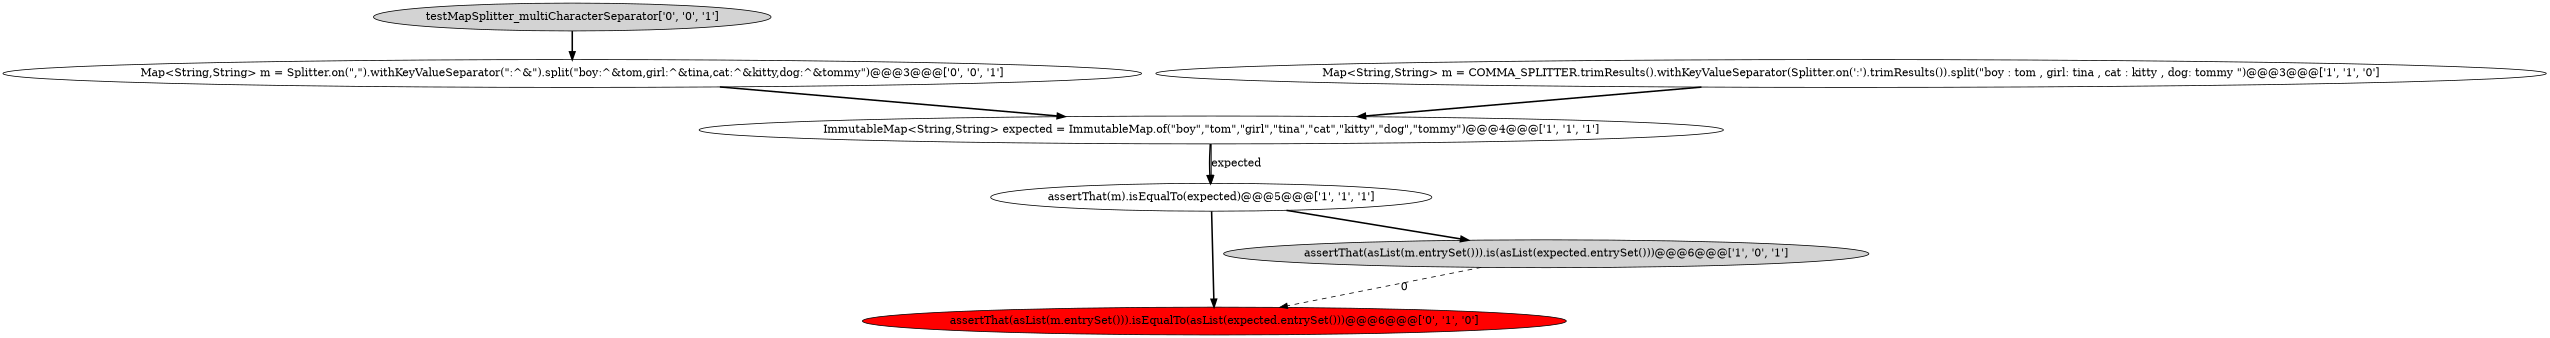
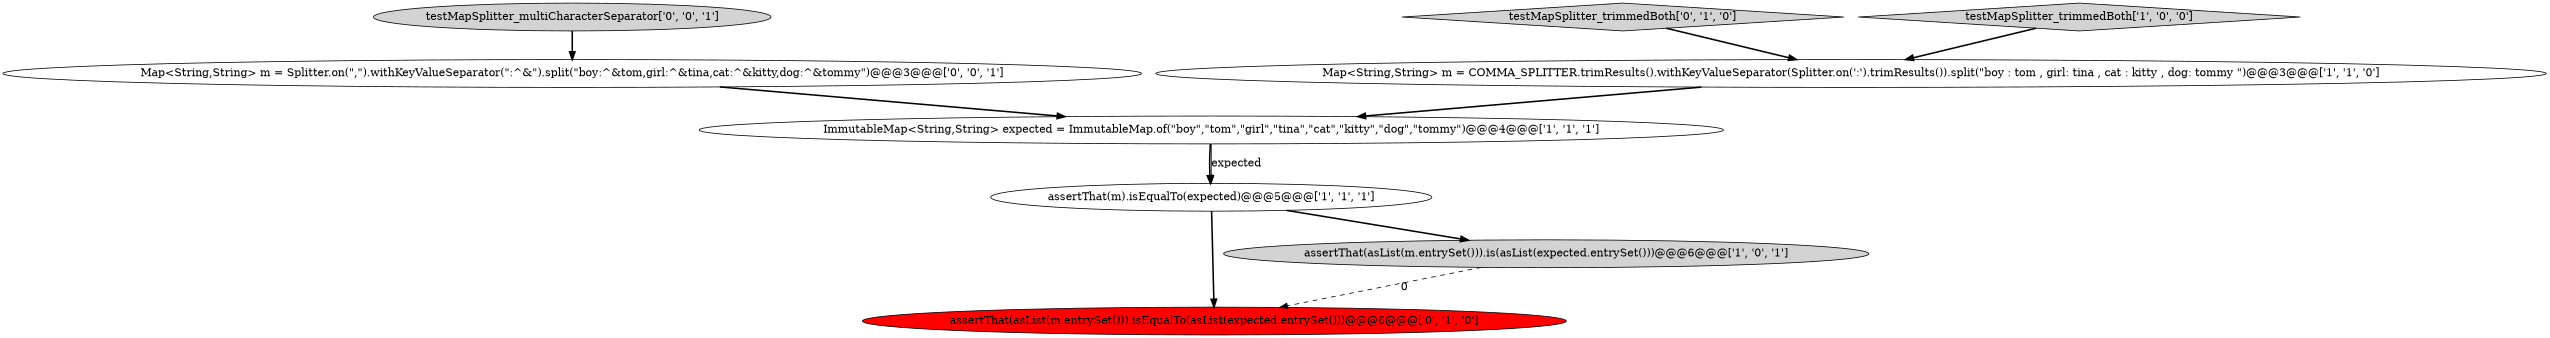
node "testMapSplitter_trimmedBoth['0', '1', '0']": added
node "testMapSplitter_trimmedBoth['1', '0', '0']": added
